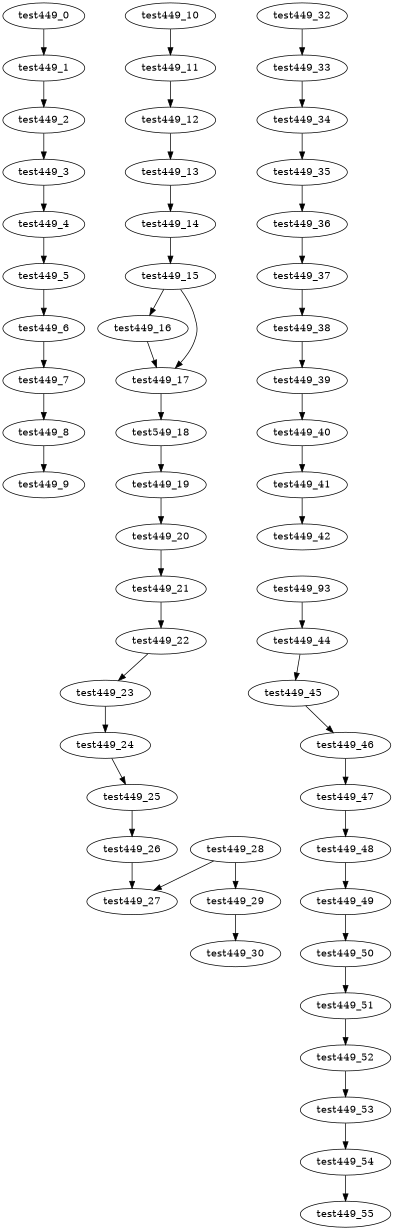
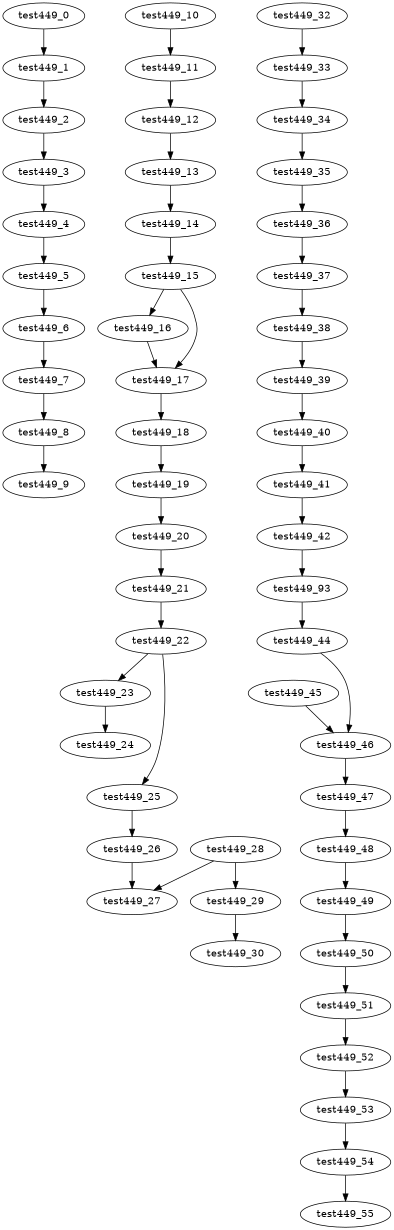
node "test549_18": label "test549_18" -> "test449_18"
edge "test449_42" -> "test449_93": added
edge "test449_44" -> "test449_45": now "test449_44" -> "test449_46"
edge "test449_24" -> "test449_25": now "test449_22" -> "test449_25"
